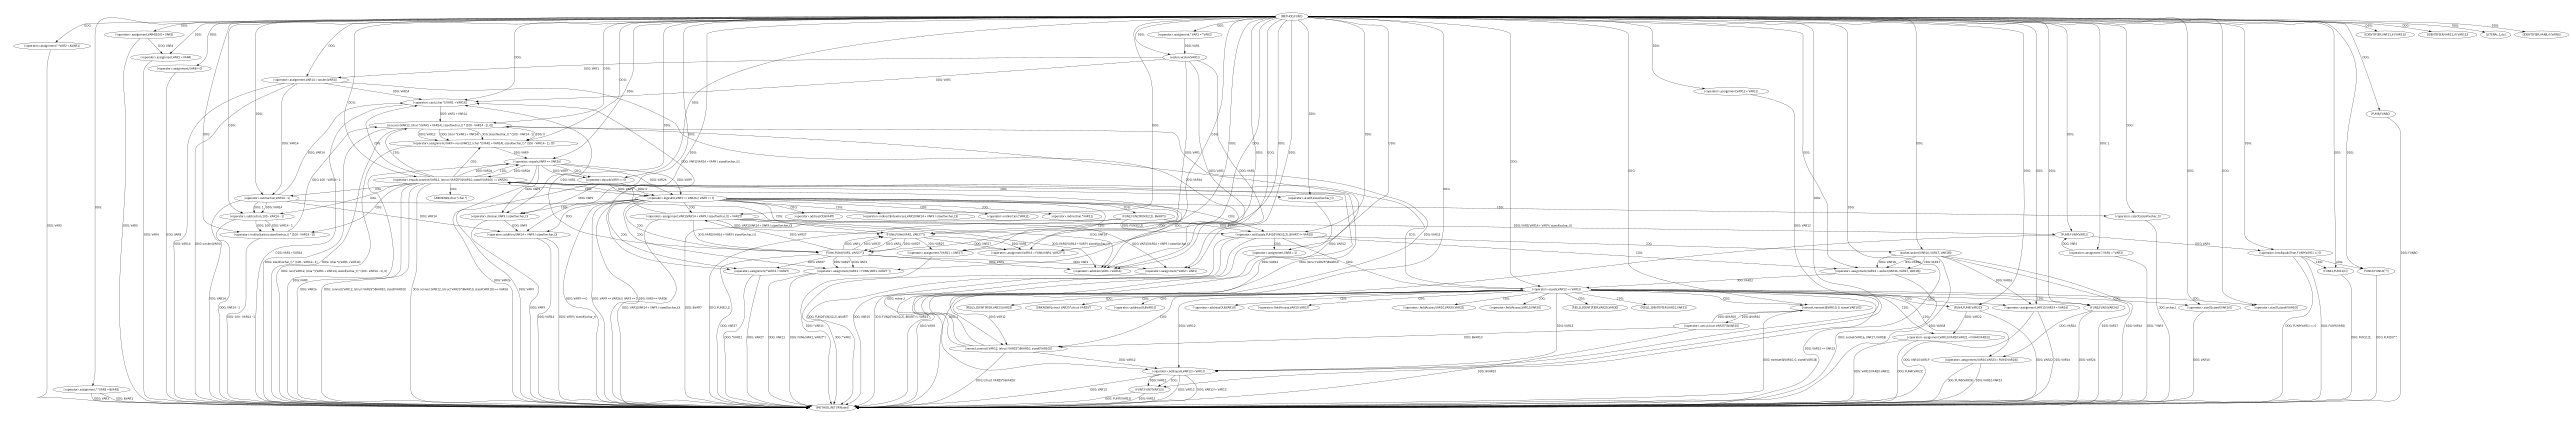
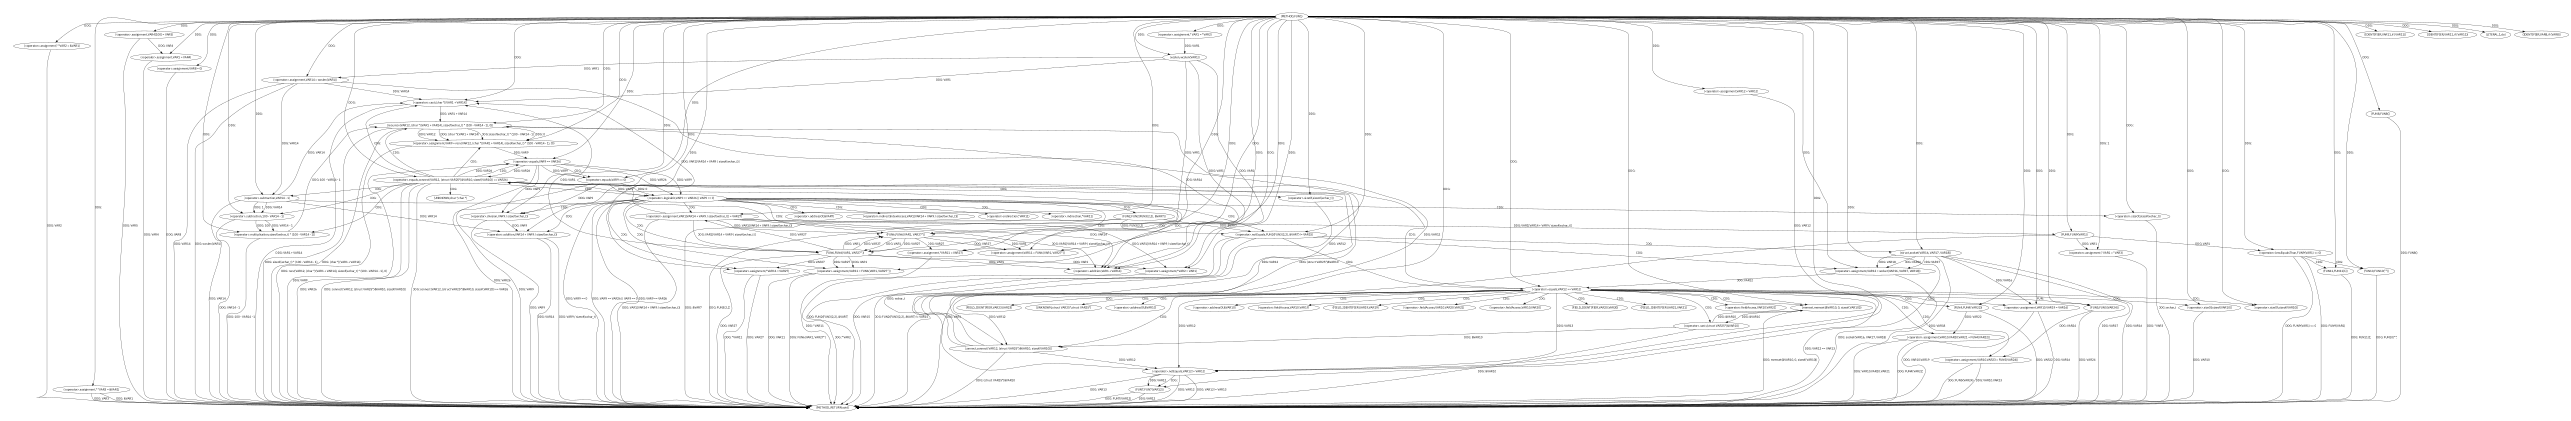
edge "(<operator>.assignment,* VAR1 = *VAR3)" -> "(FUN9,FUN9(VAR1))": reversed
node "(<operator>.assignment,VAR8 = 1)": removed
node "(socket,socket(VAR16, VAR17, VAR18))": label "(socket,socket(VAR16, VAR17, VAR18))" -> "(struct,socket(VAR16, VAR17, VAR18))"
edge "(<operator>.equals,VAR12 == VAR13)" -> "(<operator>.cast,(struct VAR25*)&VAR10)": added, label "CDG:"
edge "(<operator>.equals,VAR12 == VAR13)" -> "(FUN5,FUN5(VAR24))": label "CDG: " -> "FUN: "
node "(FIELD_IDENTIFIER,VAR19,VAR19)": added
node "(<operator>.fieldAccess,VAR10.VAR23)": added
edge "(FUN9,FUN9(VAR1))" -> "(METHOD_RETURN,void)": label "DDG: 1" -> "DDG: VAR1"
